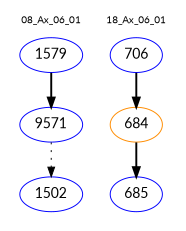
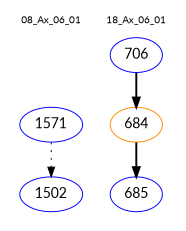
node "1579": removed
node "9571": label "9571" -> "1571"
